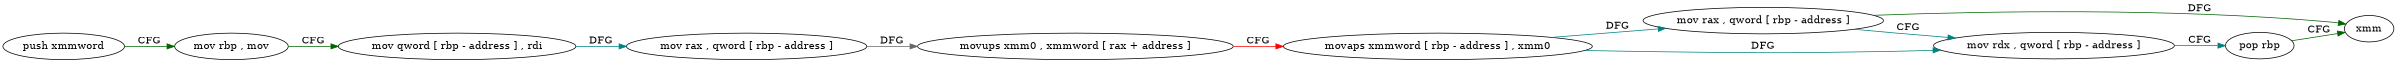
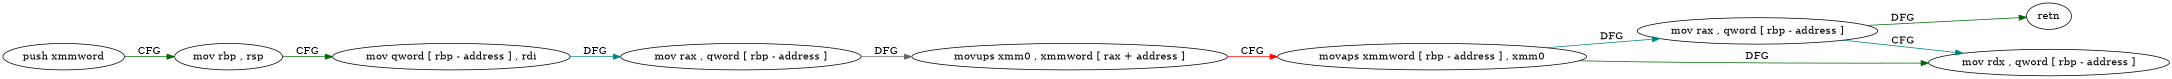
node "xmm": label "xmm" -> "retn"
node "mov rbp , mov": label "mov rbp , mov" -> "mov rbp , rsp"
node "pop rbp": removed
edge "movaps xmmword [ rbp - address ] , xmm0" -> "mov rdx , qword [ rbp - address ]": color teal -> darkgreen
